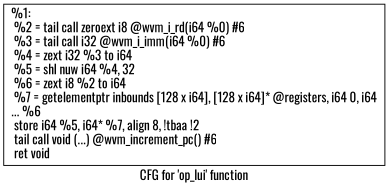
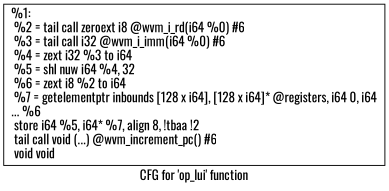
node "%1:": text "ret void" -> "void void"
